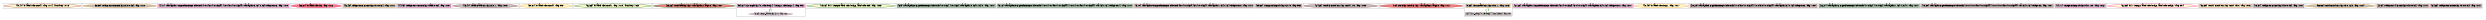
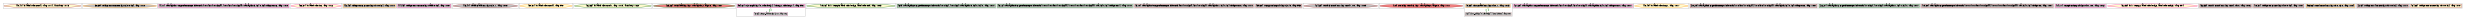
node "[36/37]  br label %for.inc, !dbg !1012": fillcolor lightcoral -> lemonchiffon
node "[32/33]  %mul7 = mul nsw i32 %mul, %k.0, !dbg !1006": fillcolor lemonchiffon -> grey
node "[55/56]  %mul = mul nsw i32 %i.0, %j.0, !dbg !1004": shape ellipse -> box
node "[64/65]  %idxprom8 = sext i32 %i.0 to i64, !dbg !1007": fillcolor grey -> lemonchiffon
node "[57/58]  %inc22 = add nsw i32 %j.0, 1, !dbg !1018": shape ellipse -> box
